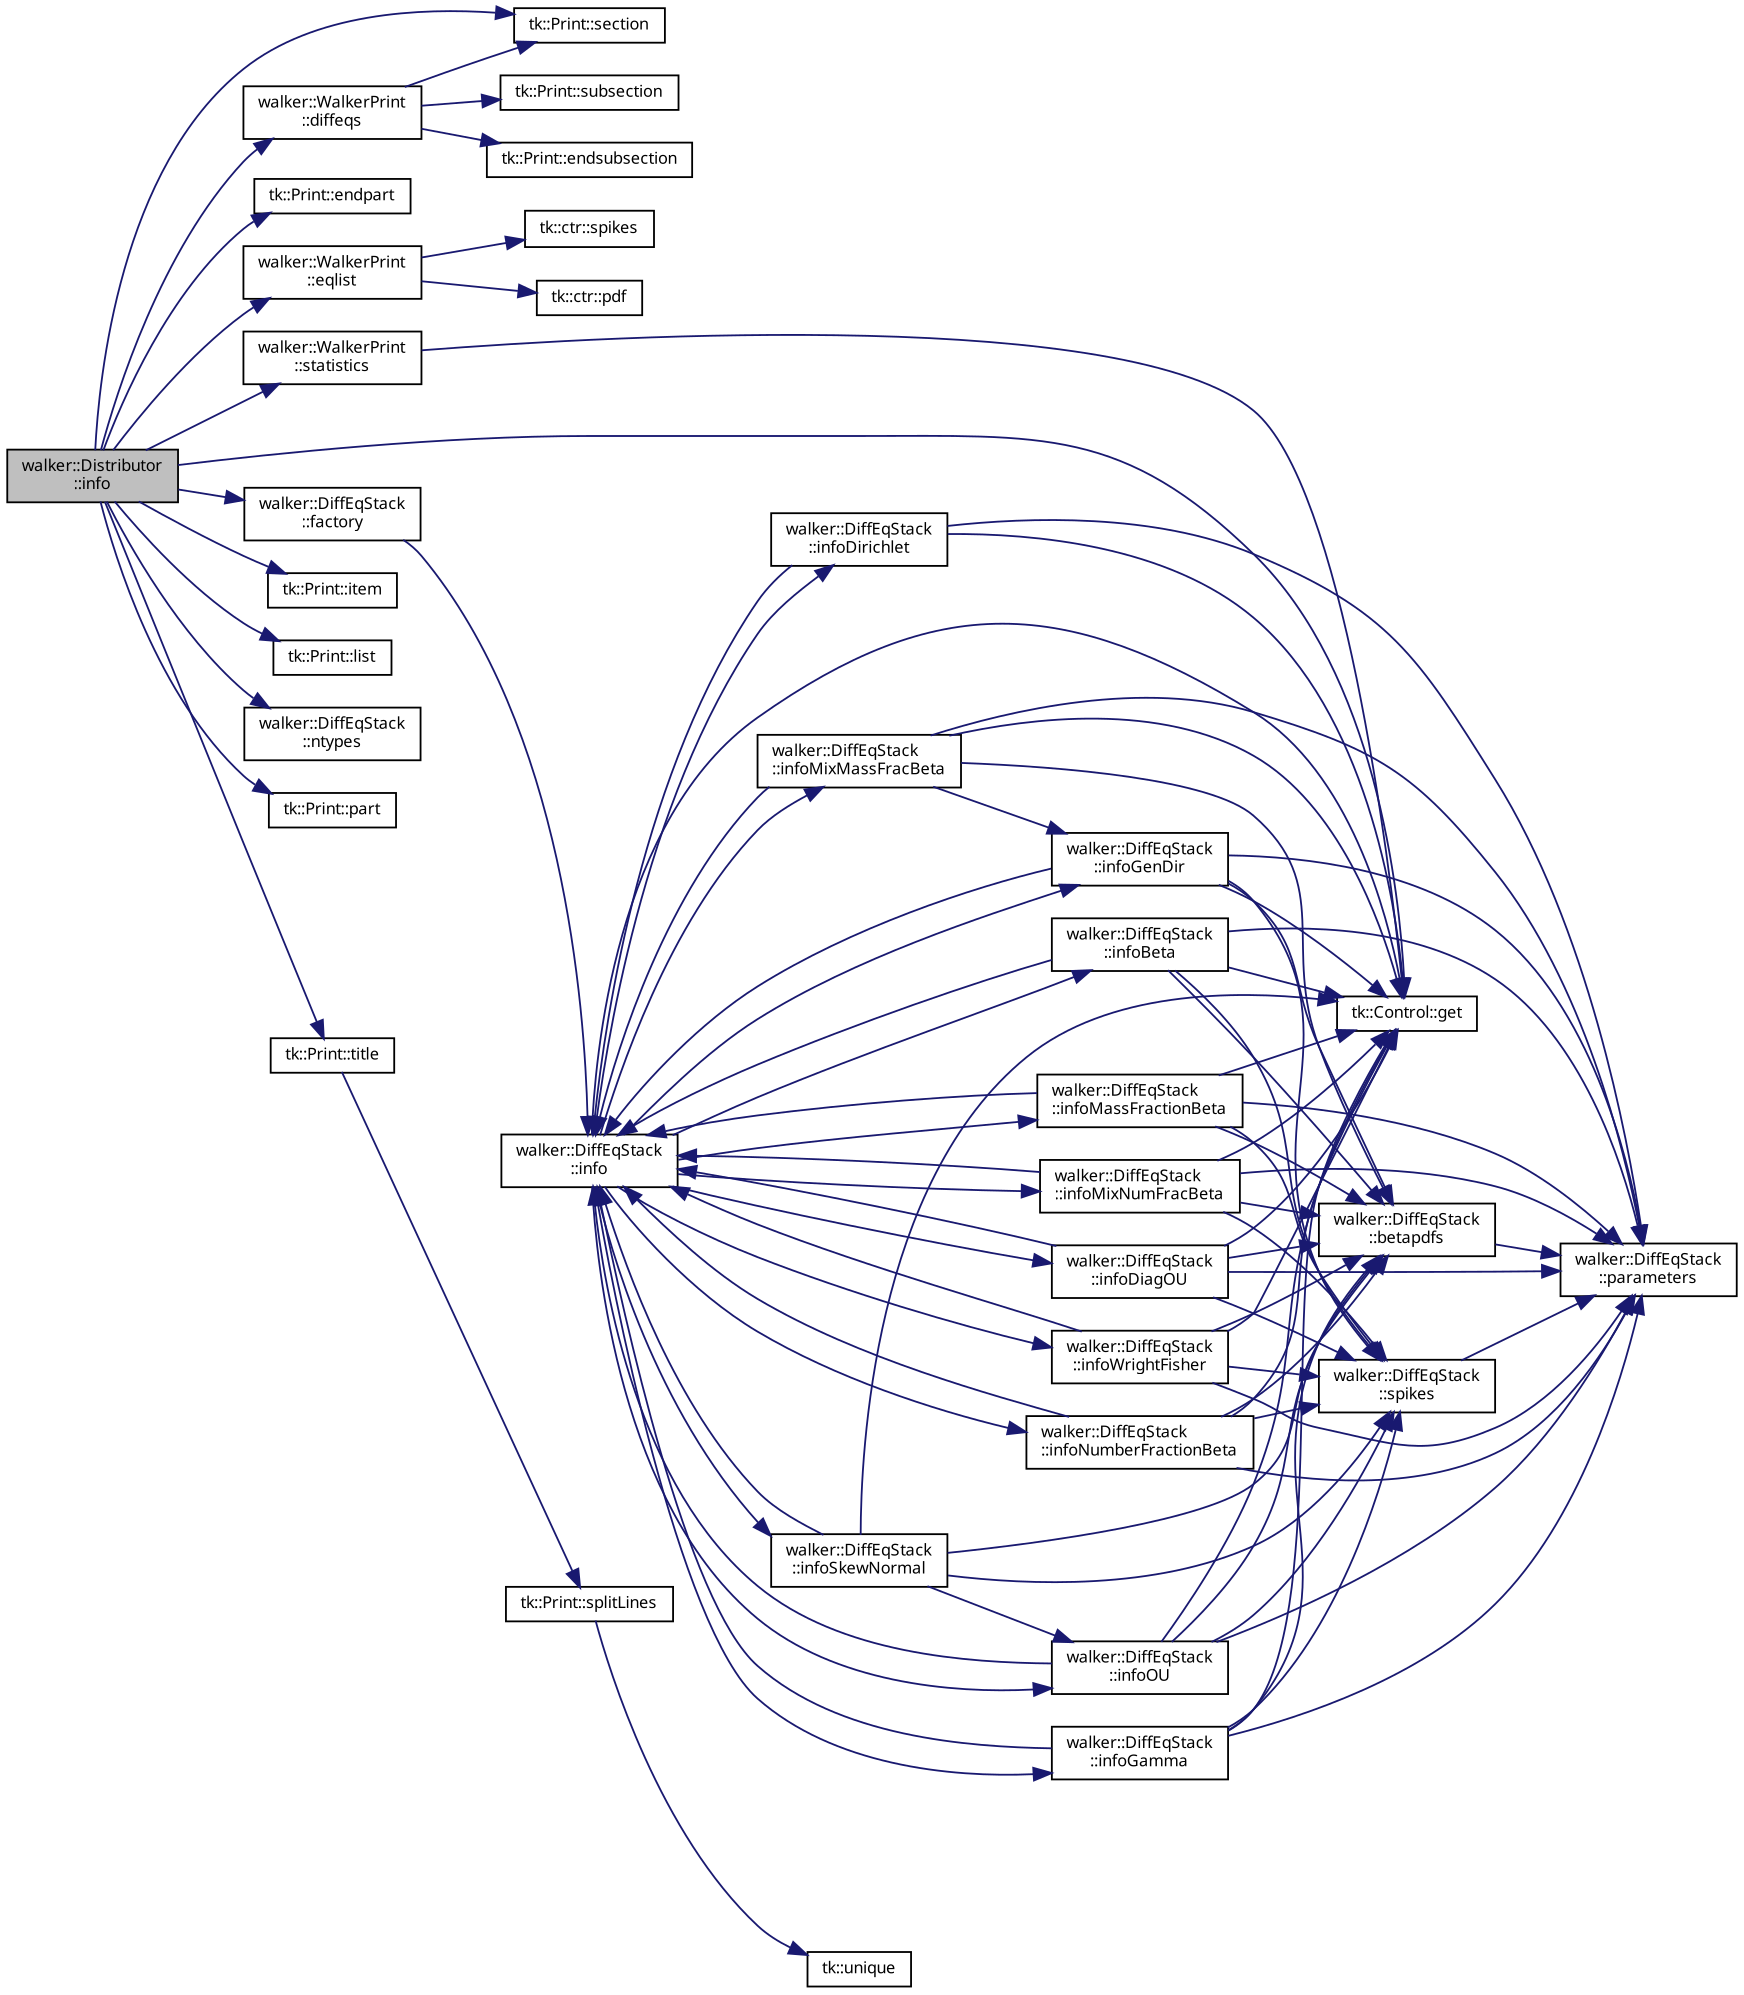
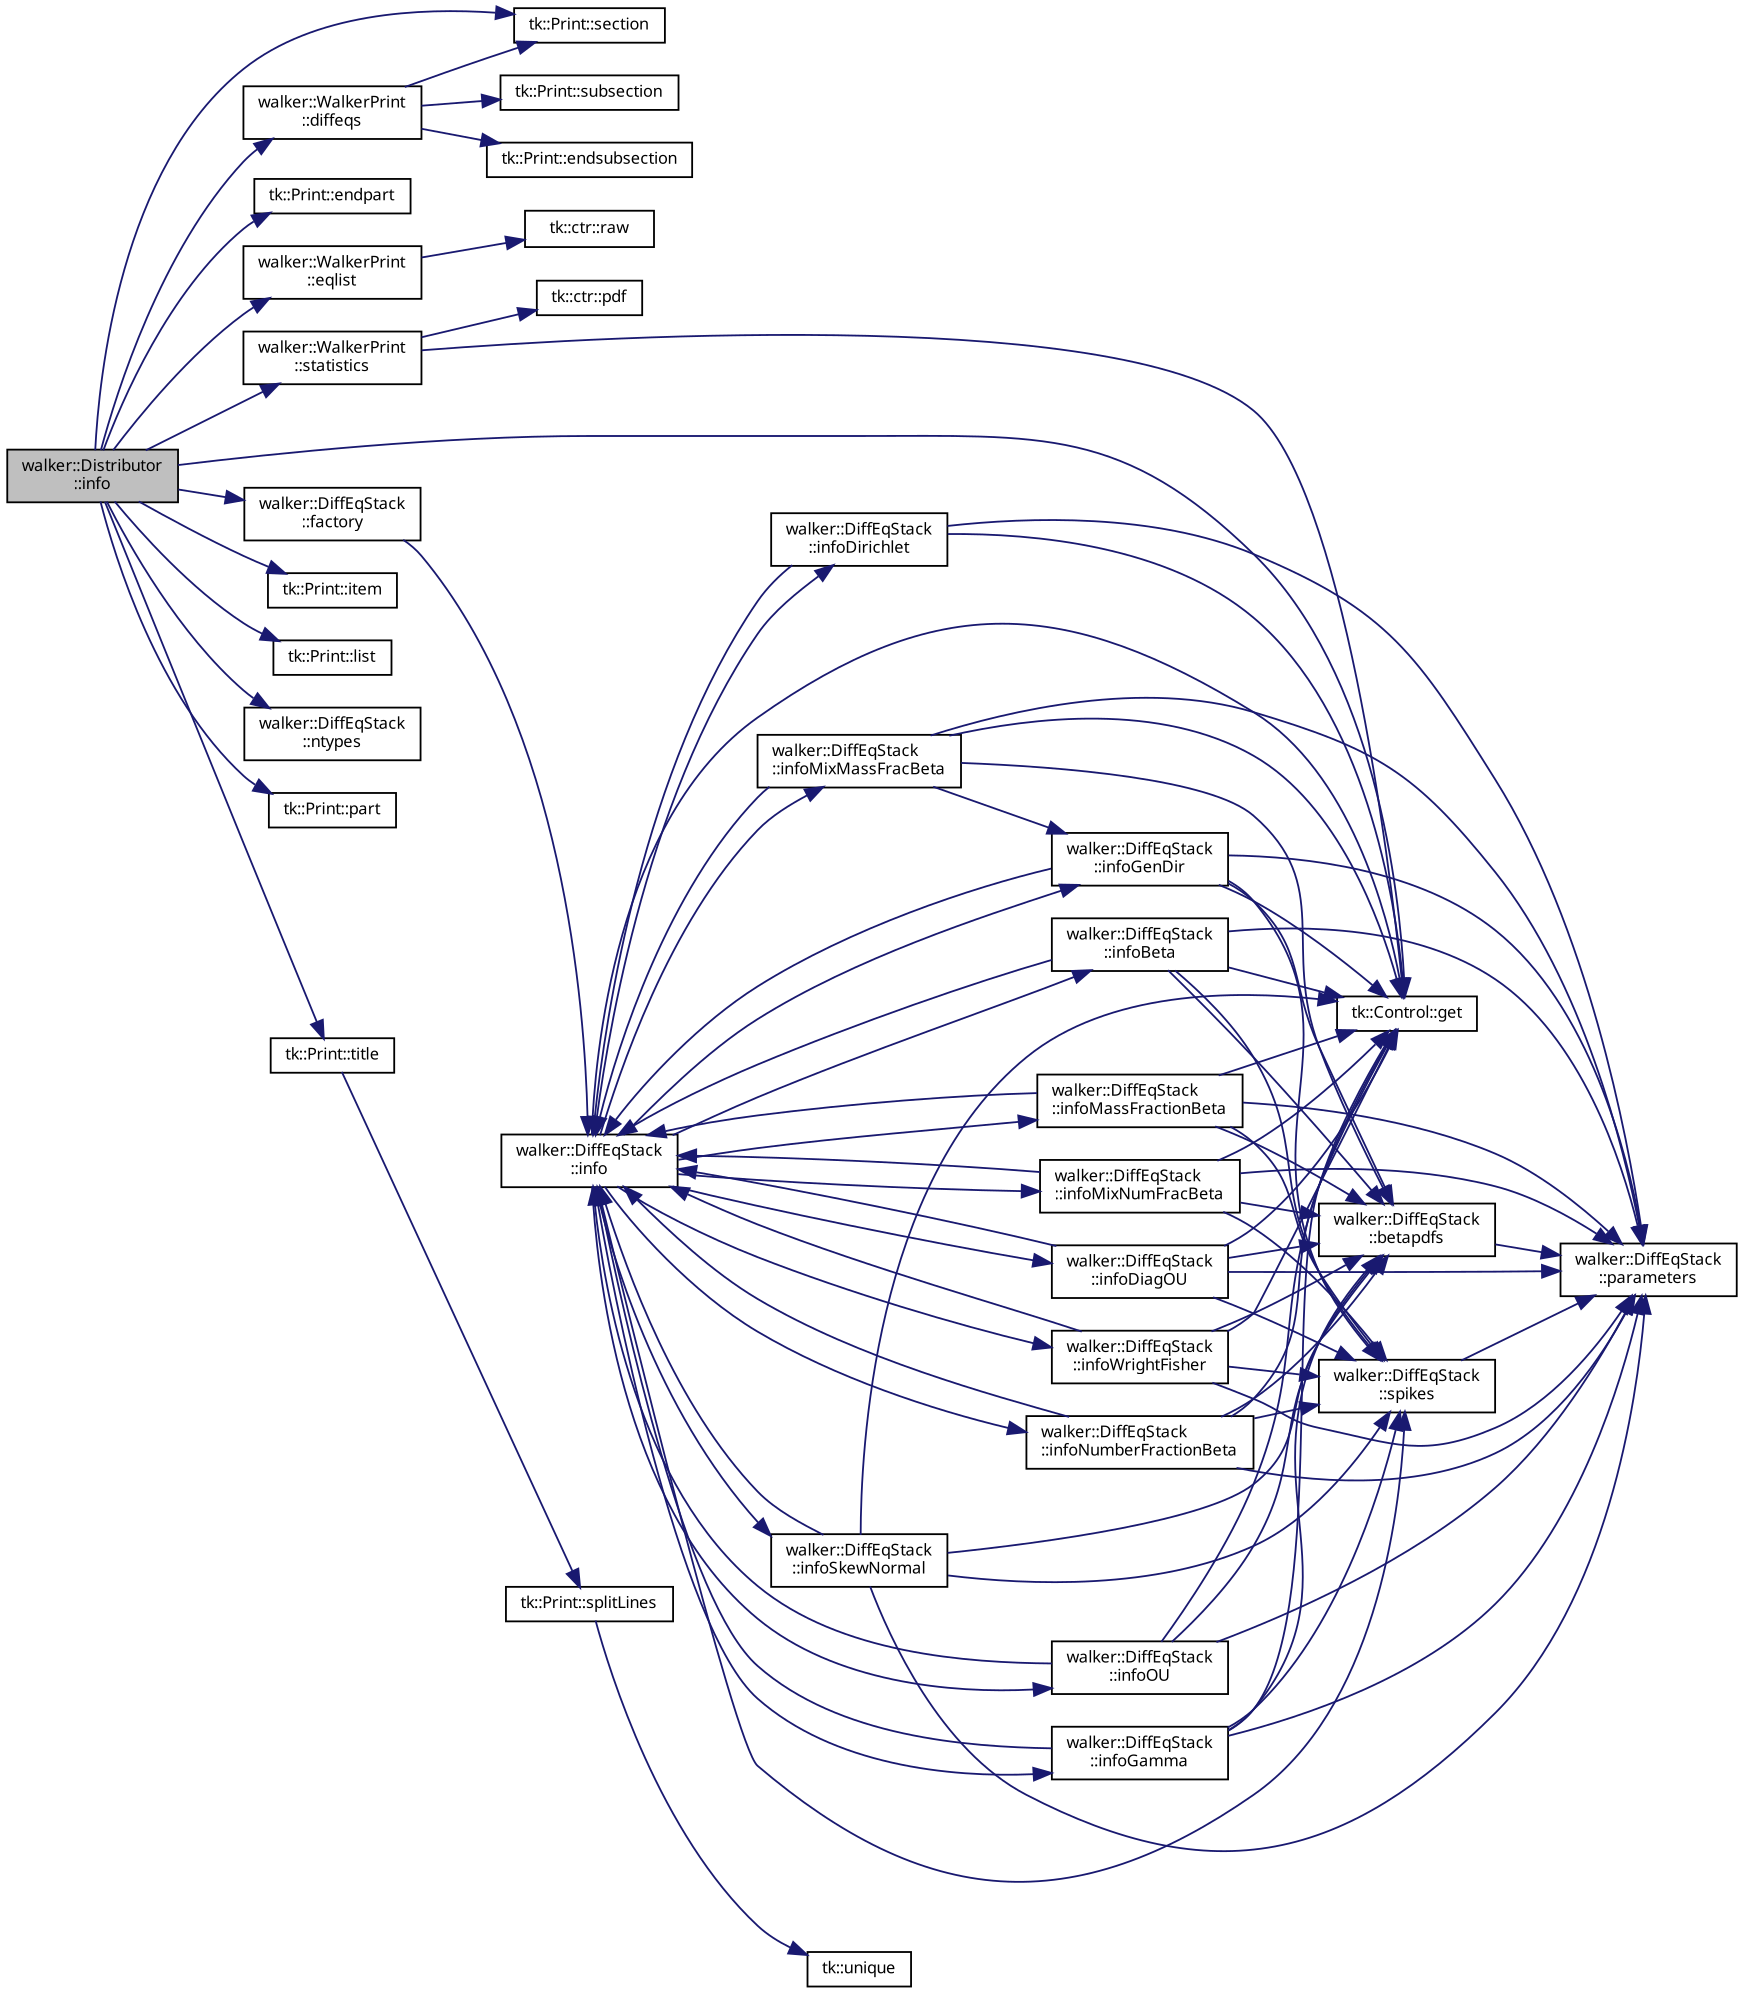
node "tk::ctr::spikes": label "tk::ctr::spikes" -> "tk::ctr::raw"
edge "walker::WalkerPrint ::eqlist" -> "tk::ctr::pdf": now "walker::WalkerPrint ::statistics" -> "tk::ctr::pdf"
edge "walker::DiffEqStack ::infoOU" -> "walker::DiffEqStack ::spikes": now "walker::DiffEqStack ::info" -> "walker::DiffEqStack ::spikes"
edge "walker::DiffEqStack ::infoSkewNormal" -> "walker::DiffEqStack ::infoOU": now "walker::DiffEqStack ::infoSkewNormal" -> "walker::DiffEqStack ::parameters"
